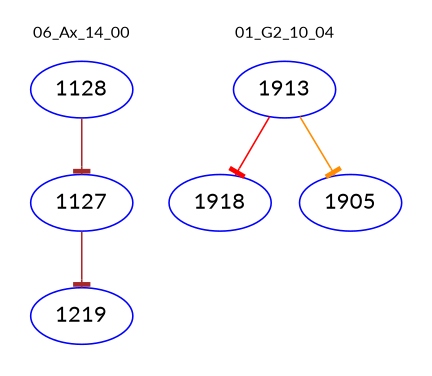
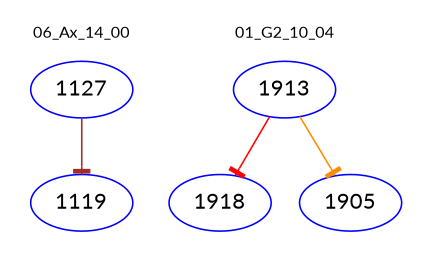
node "1128": removed
node "1219": label "1219" -> "1119"
